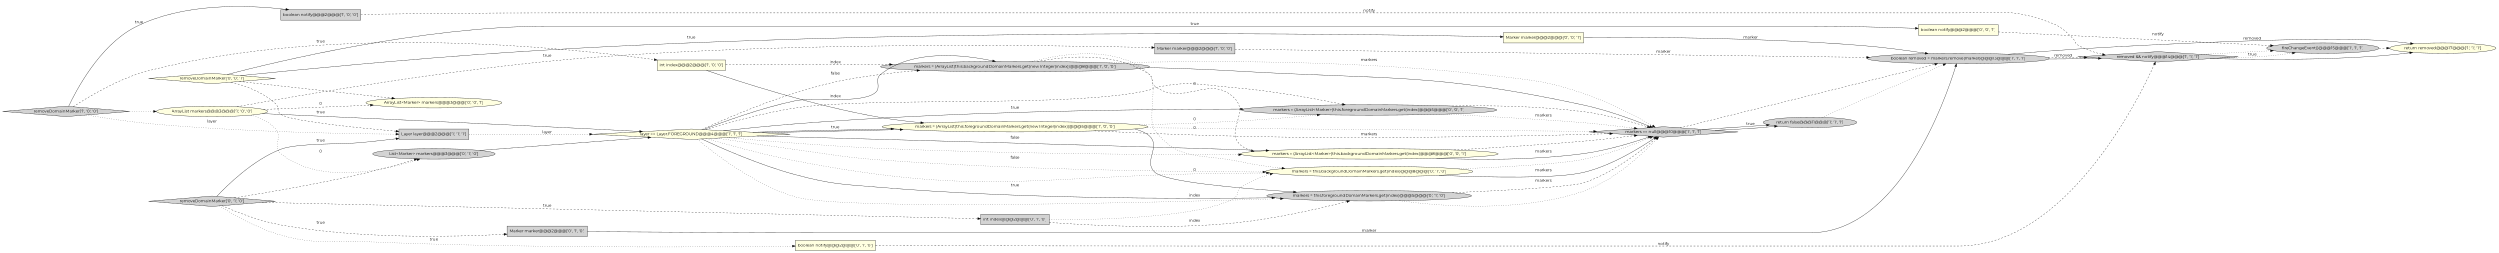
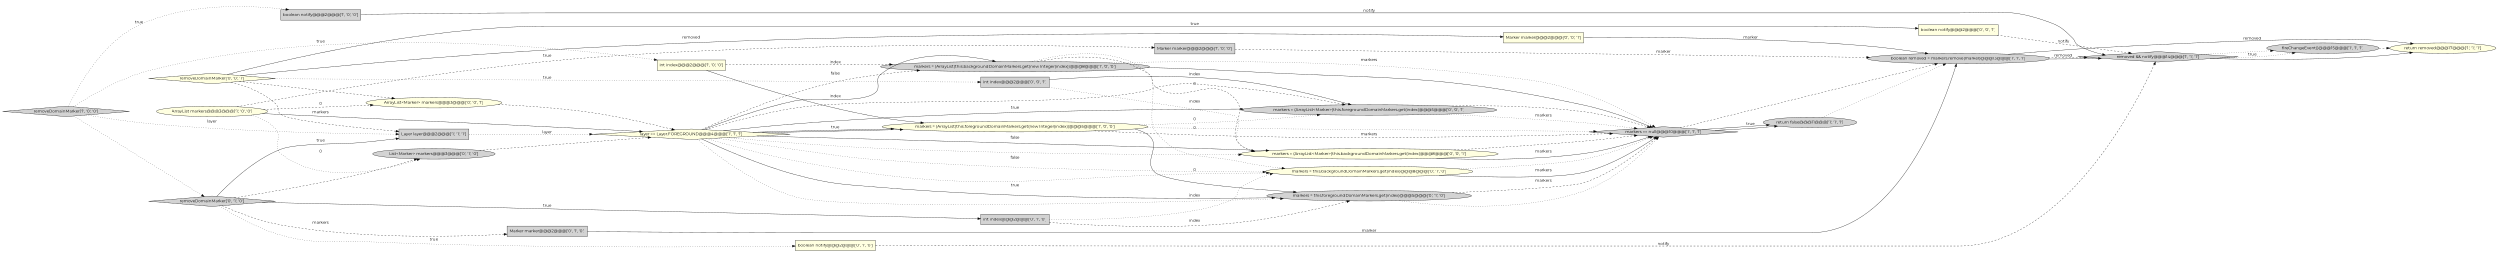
edge "boolean notify@@@2@@@['1', '0', '0']" -> "removed && notify@@@14@@@['1', '1', '1']": style dashed -> solid
edge "removeDomainMarker['1', '0', '0']" -> "boolean notify@@@2@@@['1', '0', '0']": style solid -> dotted
edge "removeDomainMarker['0', '0', '1']" -> "Marker marker@@@2@@@['0', '0', '1']": label "true" -> "removed"
edge "boolean notify@@@2@@@['0', '0', '1']" -> "fireChangeEvent()@@@15@@@['1', '1', '1']": now "boolean notify@@@2@@@['0', '0', '1']" -> "removed && notify@@@14@@@['1', '1', '1']"
edge "removeDomainMarker['1', '0', '0']" -> "int index@@@2@@@['1', '0', '0']": style dashed -> dotted
node "int index@@@2@@@['0', '0', '1']": added
edge "removeDomainMarker['1', '0', '0']" -> "ArrayList markers@@@3@@@['1', '0', '0']": now "removeDomainMarker['1', '0', '0']" -> "removeDomainMarker['0', '1', '0']"
edge "removeDomainMarker['0', '0', '1']" -> "Layer layer@@@2@@@['1', '1', '1']": label "true" -> "markers"
edge "ArrayList<Marker> markers@@@3@@@['0', '0', '1']" -> "layer == Layer.FOREGROUND@@@4@@@['1', '1', '1']": added
edge "List<Marker> markers@@@3@@@['0', '1', '0']" -> "layer == Layer.FOREGROUND@@@4@@@['1', '1', '1']": style solid -> dashed
edge "removeDomainMarker['0', '1', '0']" -> "int index@@@2@@@['0', '1', '0']": style dashed -> solid
edge "removeDomainMarker['0', '1', '0']" -> "Marker marker@@@2@@@['0', '1', '0']": label "true" -> "markers"
